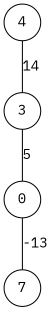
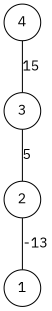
edge "4" -- "3": label "14" -> "15"
node "0": label "0" -> "2"
node "7": label "7" -> "1"
